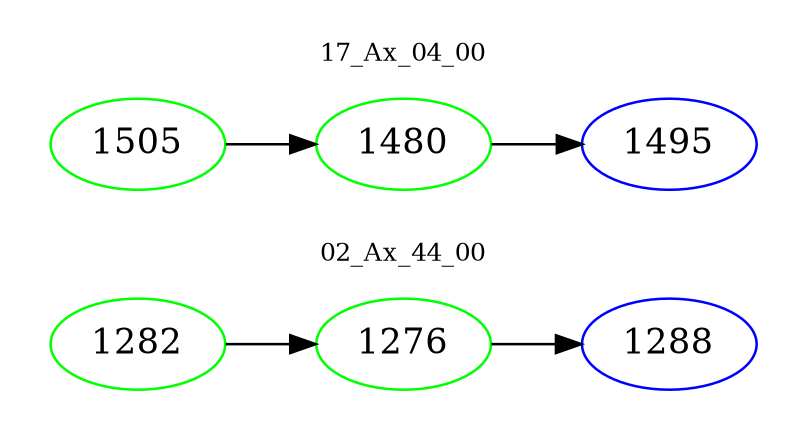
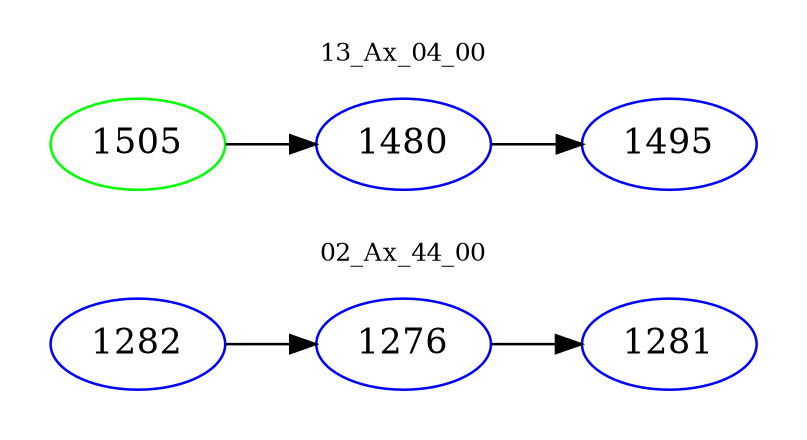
cluster "17_Ax_04_00": label "17_Ax_04_00" -> "13_Ax_04_00"
node "1480": color green -> blue
node "1282": color green -> blue
node "1276": color green -> blue
node "1288": label "1288" -> "1281"
